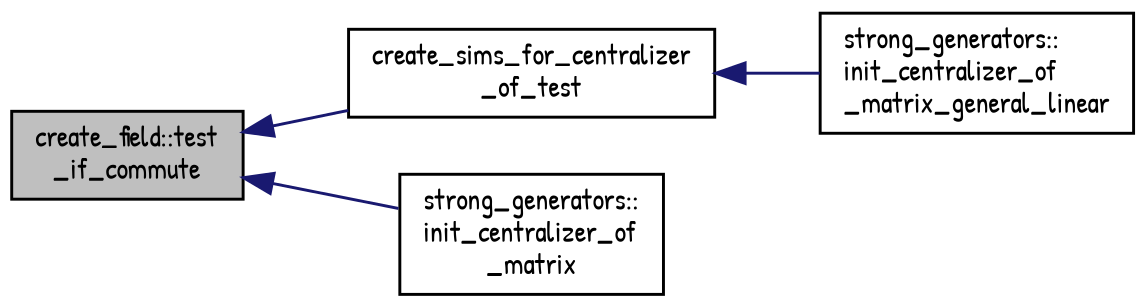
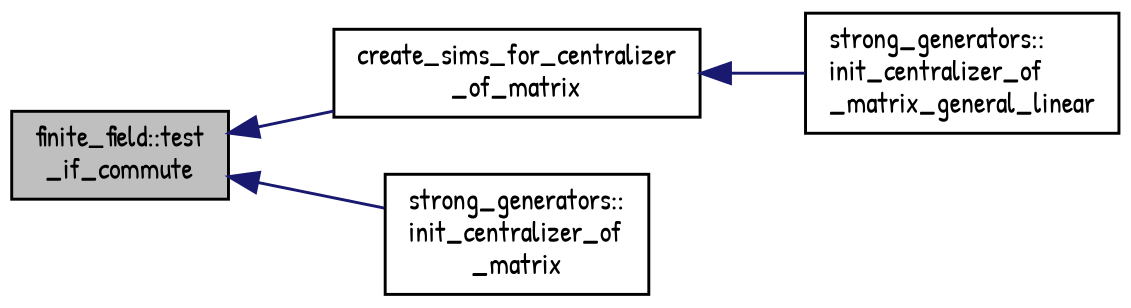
node "create_sims_for_centralizer _of_test": label "create_sims_for_centralizer _of_test" -> "create_sims_for_centralizer _of_matrix"
node "create_field::test _if_commute": label "create_field::test _if_commute" -> "finite_field::test _if_commute"
